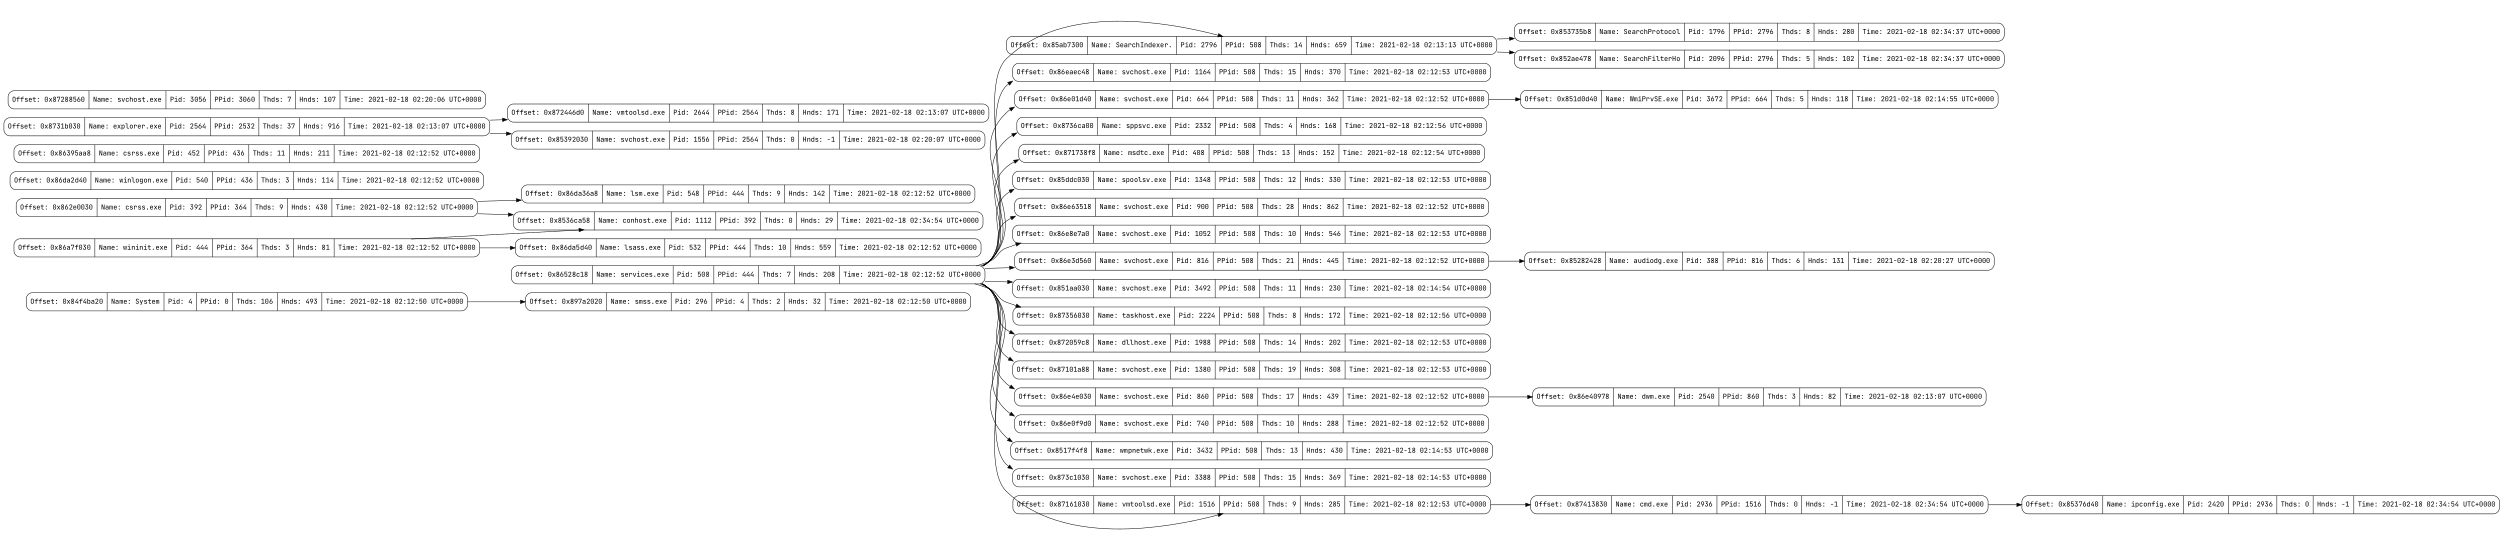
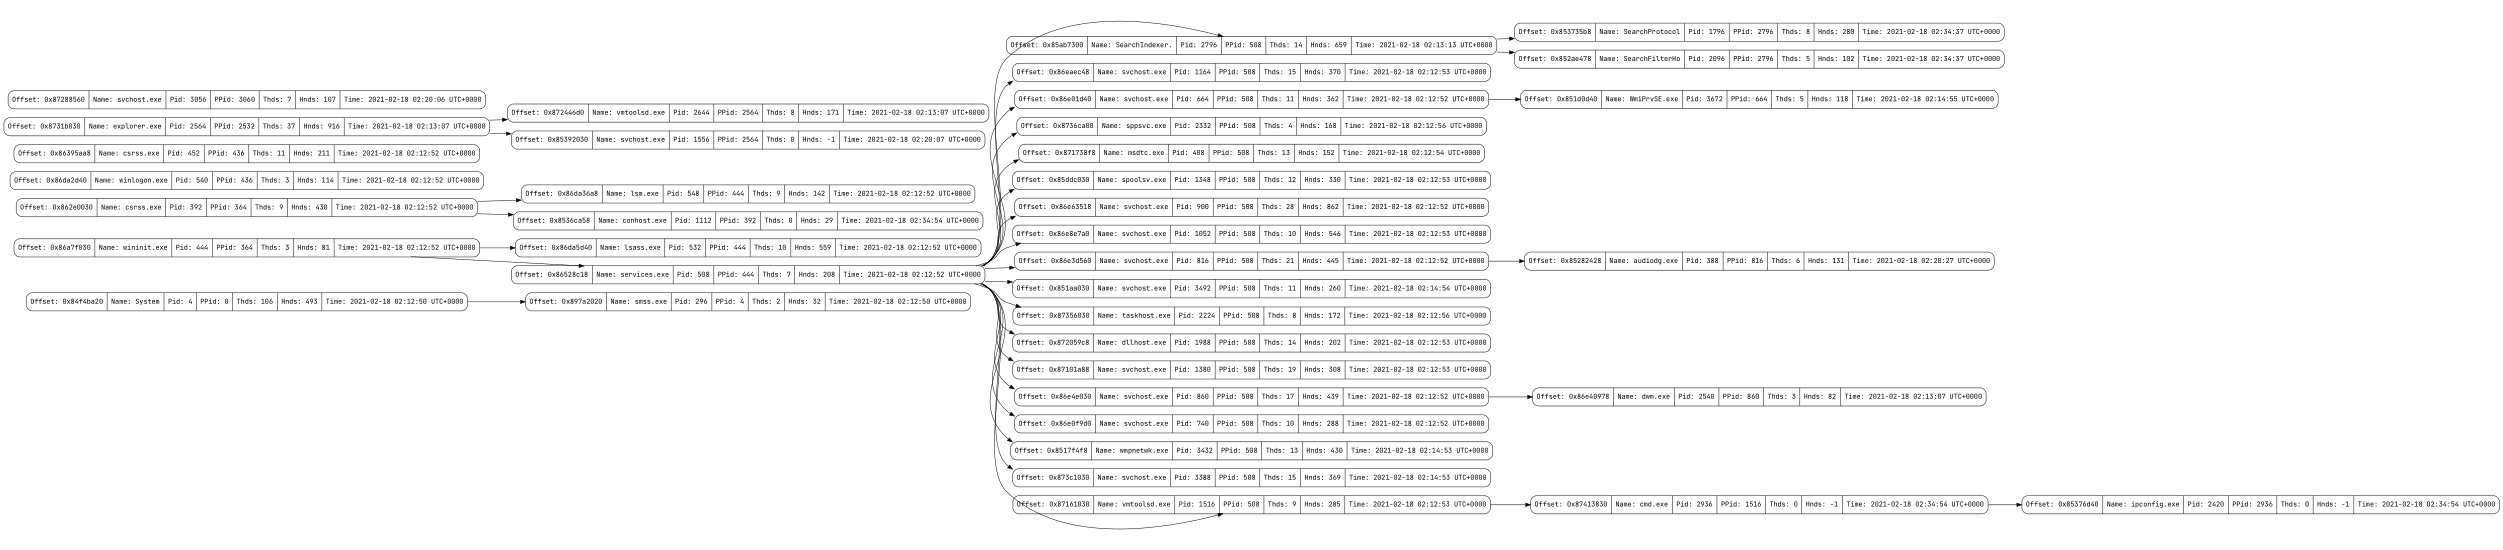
edge "Offset: 0x86a7f030" -> "Offset: 0x8536ca58": now "Offset: 0x86a7f030" -> "Offset: 0x86528c18"
node "Offset: 0x851aa030": text "Hnds: 230" -> "Hnds: 260"
